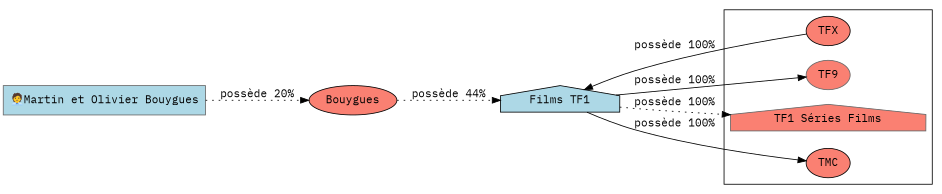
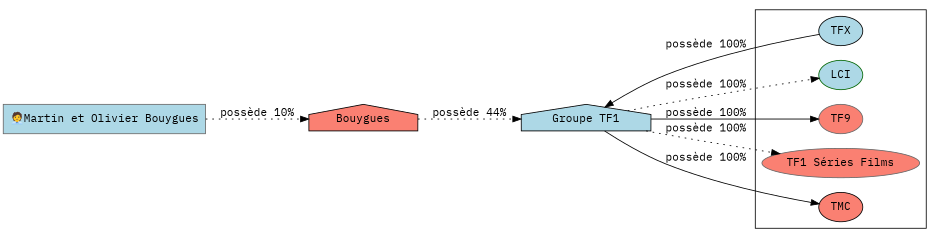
node "TFX": fillcolor salmon -> lightblue
node "LCI": added
edge "🧑‍💼Martin et Olivier Bouygues" -> "Bouygues": label "possède 20%" -> "possède 10%"
node "Bouygues": shape ellipse -> house
node "Films TF1": label "Films TF1" -> "Groupe TF1"
node "TF1 Séries Films": shape house -> ellipse
